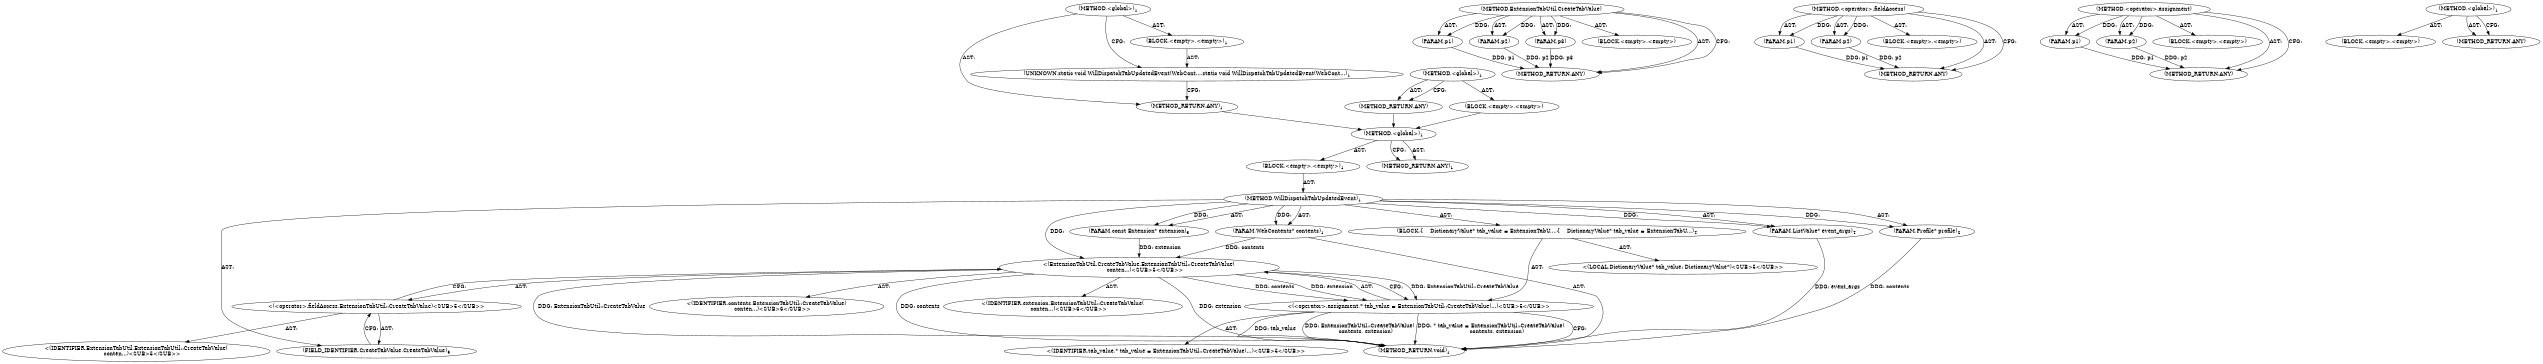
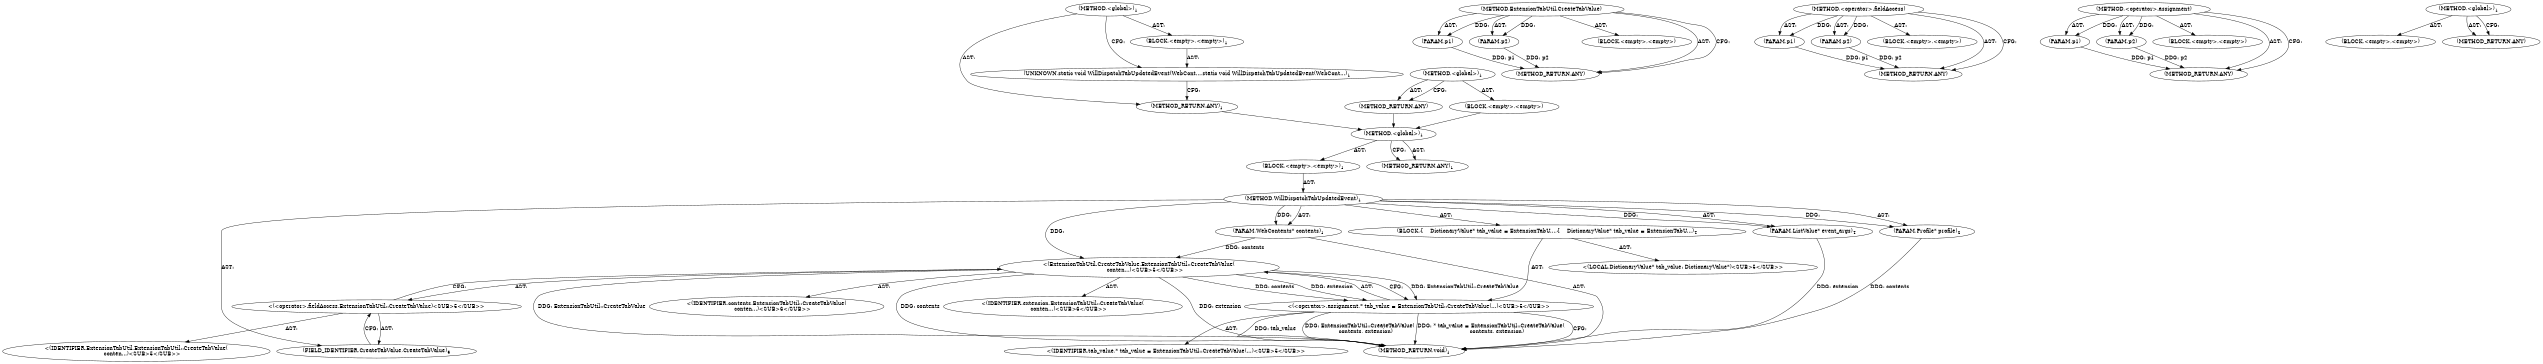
node "(PARAM,p3)": removed
node "(PARAM,const Extension* extension)": removed
edge "(PARAM,ListValue* event_args)" -> "(METHOD_RETURN,void)": label "DDG: event_args" -> "DDG: extension"
